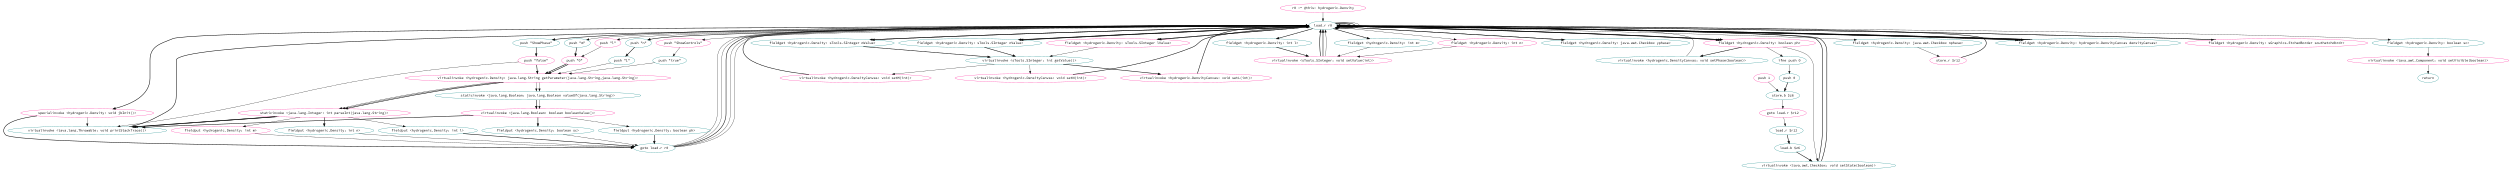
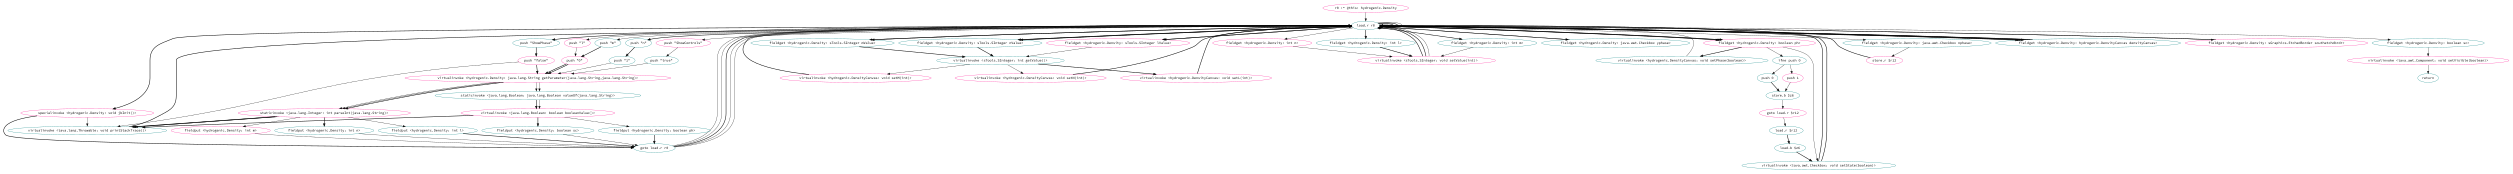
edge "ifne push 0" -> "push 1": added
